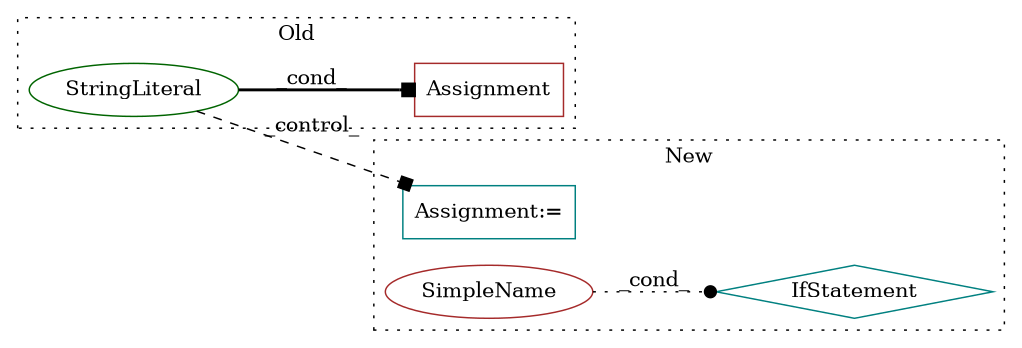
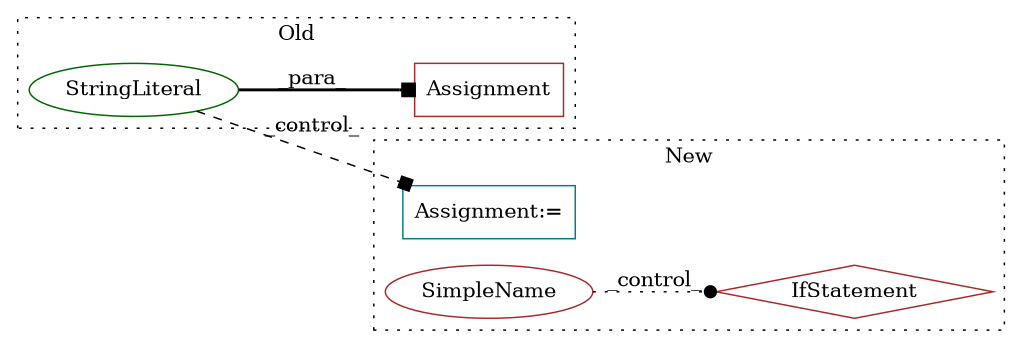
edge "StringLiteral" -> "Assignment": label "_cond_" -> "_para_"
edge "SimpleName" -> "IfStatement": label "_cond_" -> "_control_"
node "IfStatement": color teal -> brown
